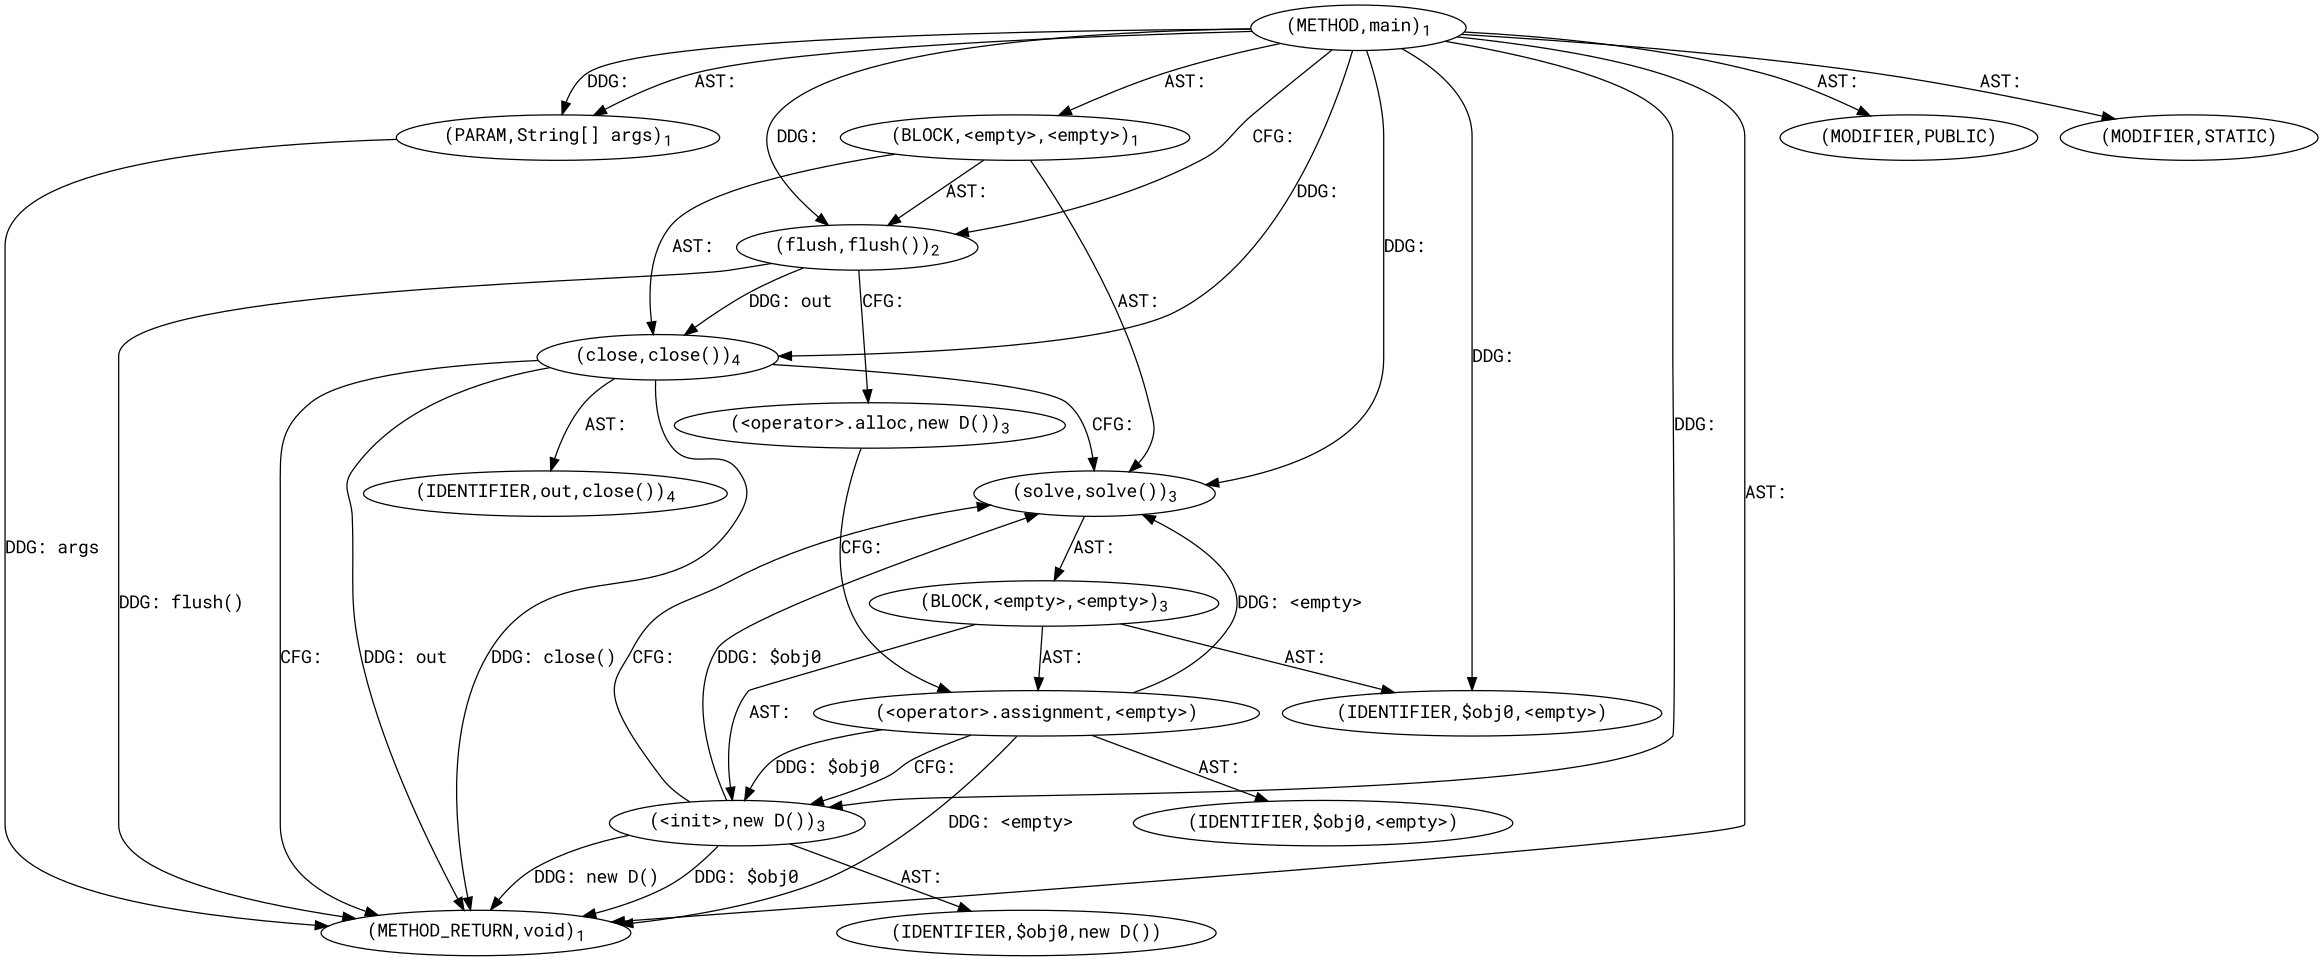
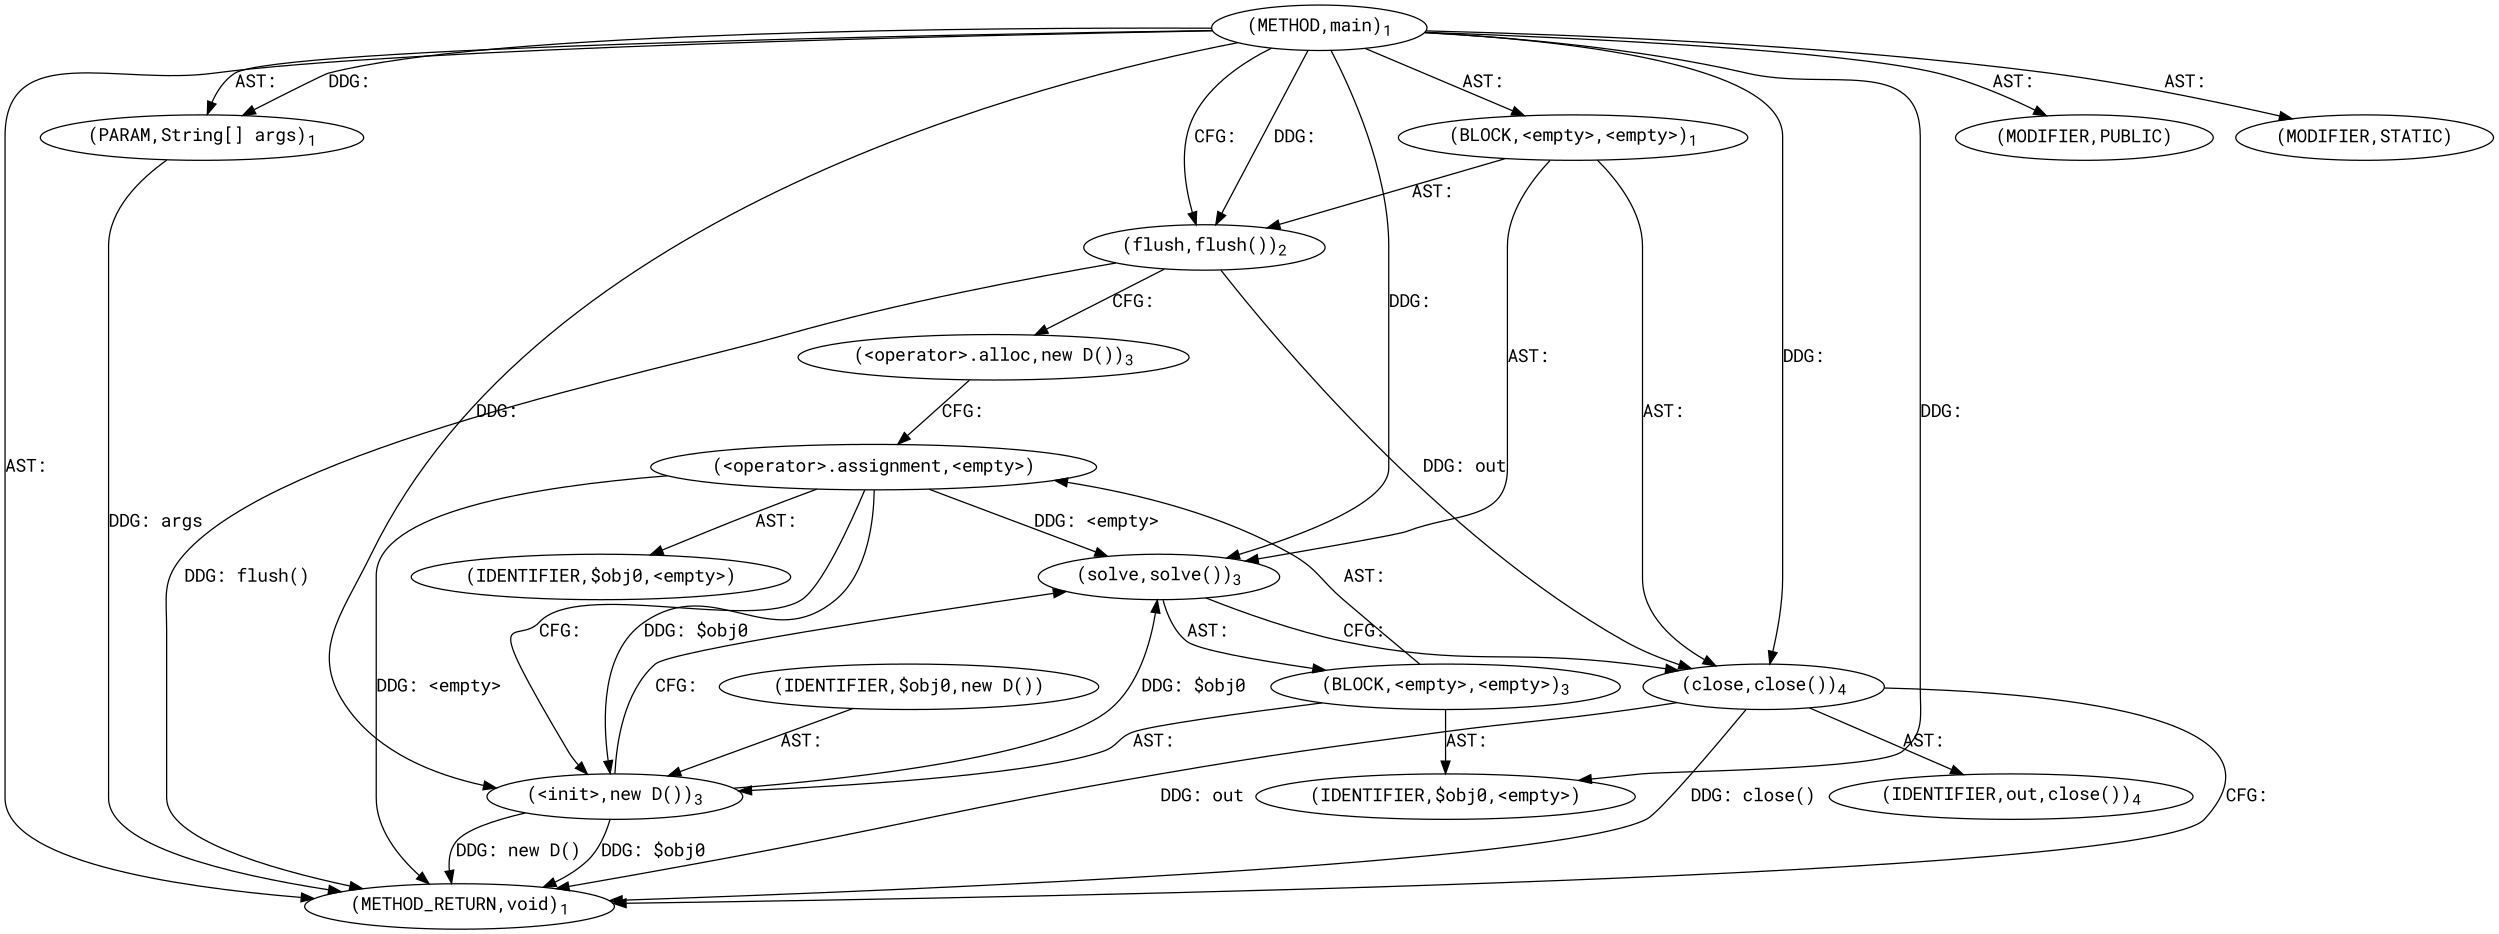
edge "(close,close())" -> "(solve,solve())": reversed
edge "(<init>,new D())" -> "(IDENTIFIER,$obj0,new D())": reversed
